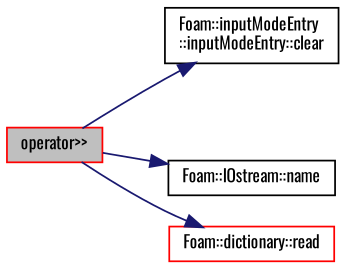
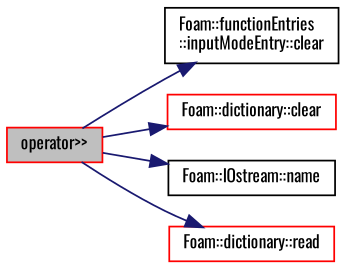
node "Foam::inputModeEntry ::inputModeEntry::clear": label "Foam::inputModeEntry ::inputModeEntry::clear" -> "Foam::functionEntries ::inputModeEntry::clear"
node "Foam::dictionary::clear": added
